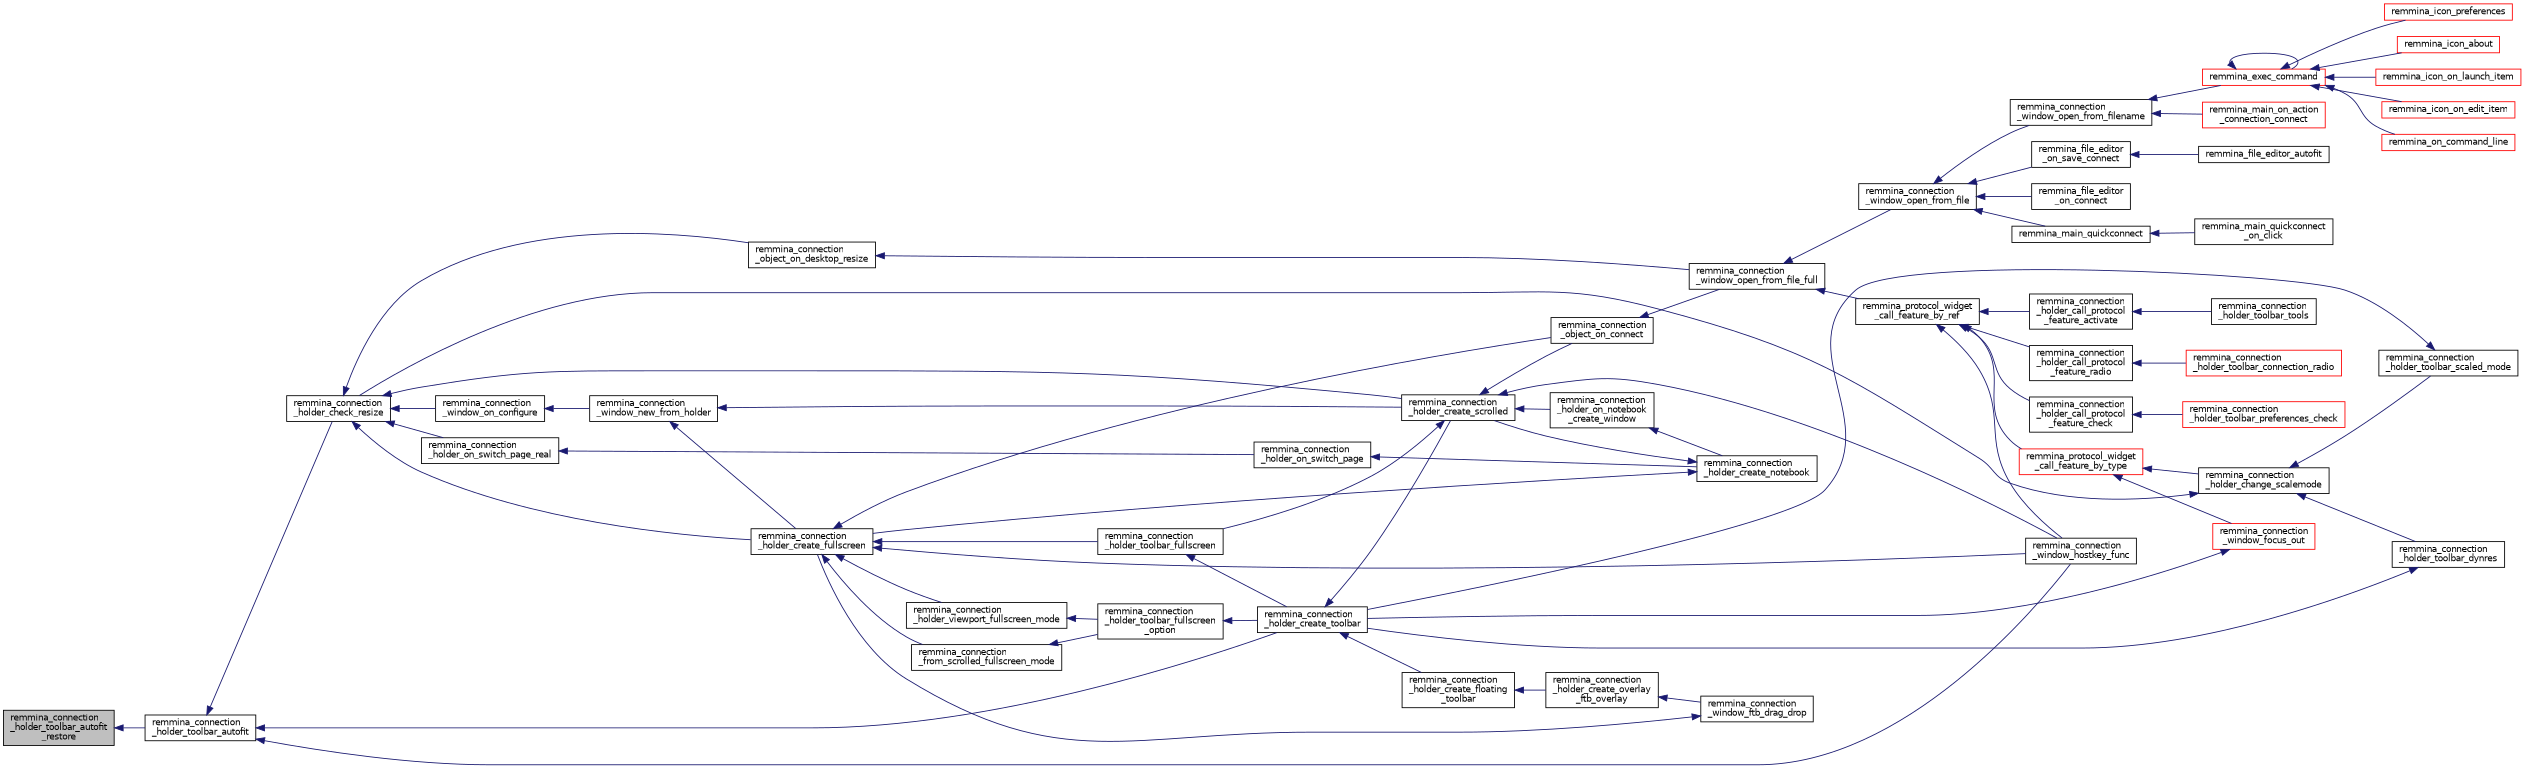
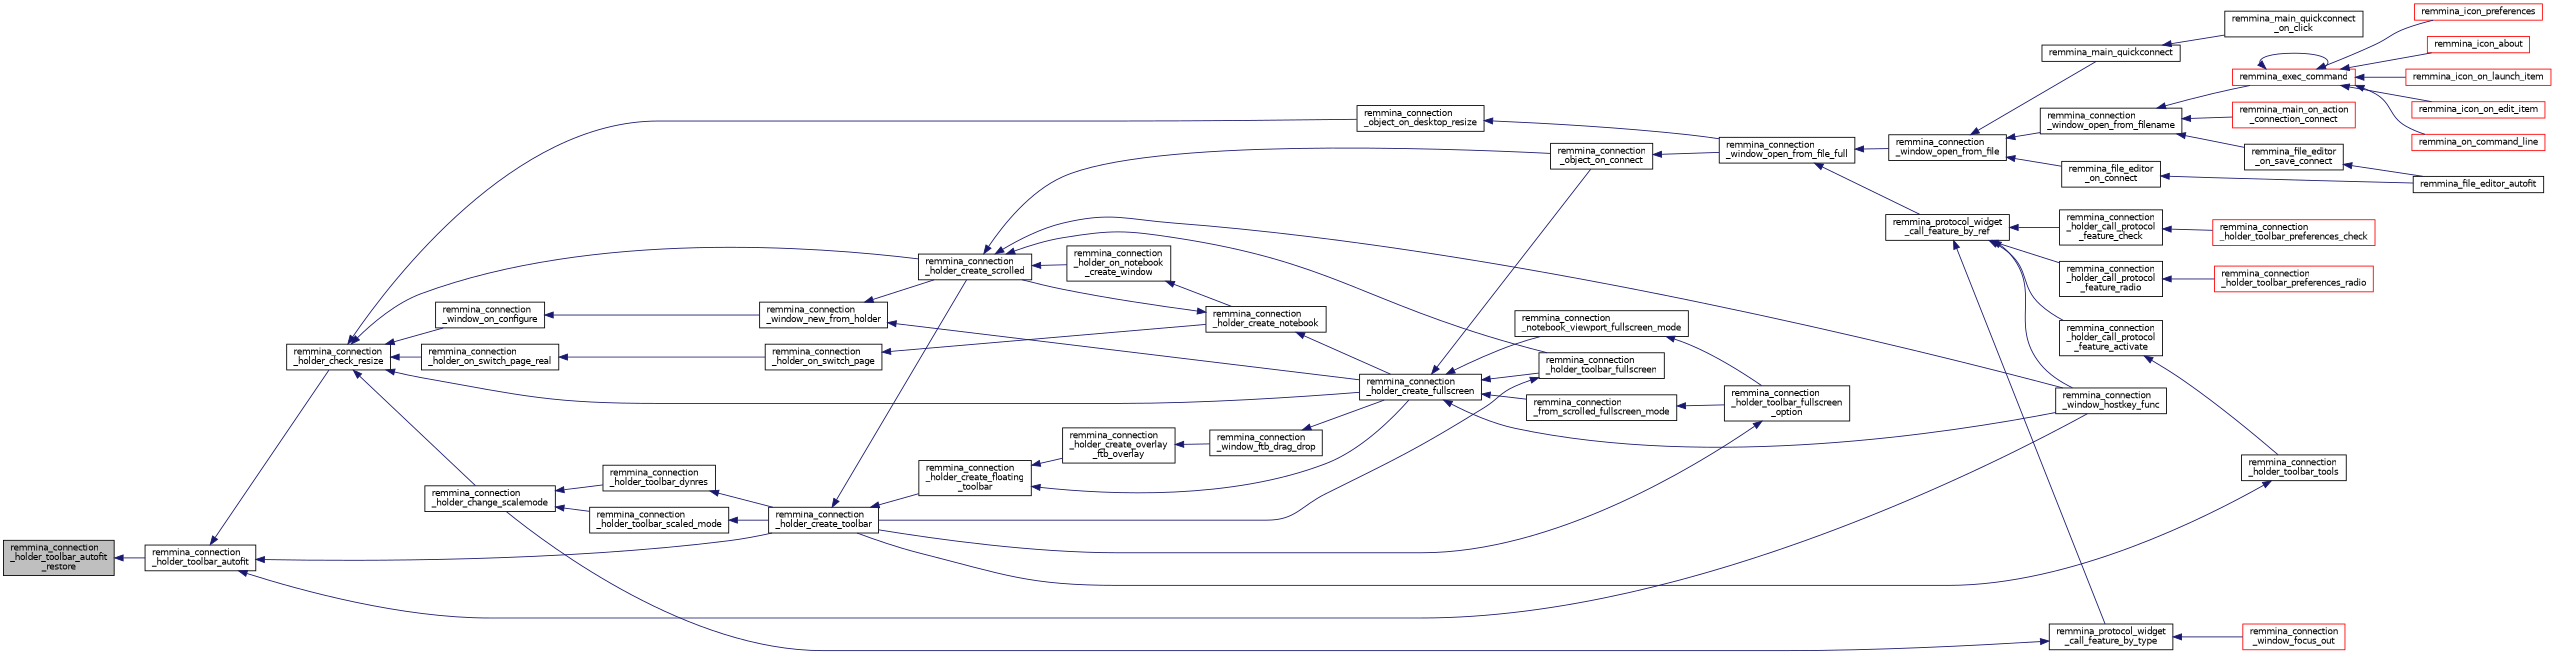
edge "remmina_file_editor _on_save_connect" -> "remmina_connection _window_open_from_file": now "remmina_file_editor _on_save_connect" -> "remmina_connection _window_open_from_filename"
edge "remmina_file_editor_autofit" -> "remmina_file_editor _on_connect": added
edge "remmina_connection _holder_check_resize" -> "remmina_connection _holder_change_scalemode": reversed
node "remmina_connection _holder_toolbar_connection_radio": label "remmina_connection _holder_toolbar_connection_radio" -> "remmina_connection _holder_toolbar_preferences_radio"
node "remmina_protocol_widget _call_feature_by_type": color red -> black
edge "remmina_connection _holder_create_fullscreen" -> "remmina_connection _holder_create_floating _toolbar": added
node "remmina_connection _holder_viewport_fullscreen_mode": label "remmina_connection _holder_viewport_fullscreen_mode" -> "remmina_connection _notebook_viewport_fullscreen_mode"
edge "remmina_connection _holder_create_toolbar" -> "remmina_connection _window_focus_out": now "remmina_connection _holder_create_toolbar" -> "remmina_connection _holder_toolbar_tools"
